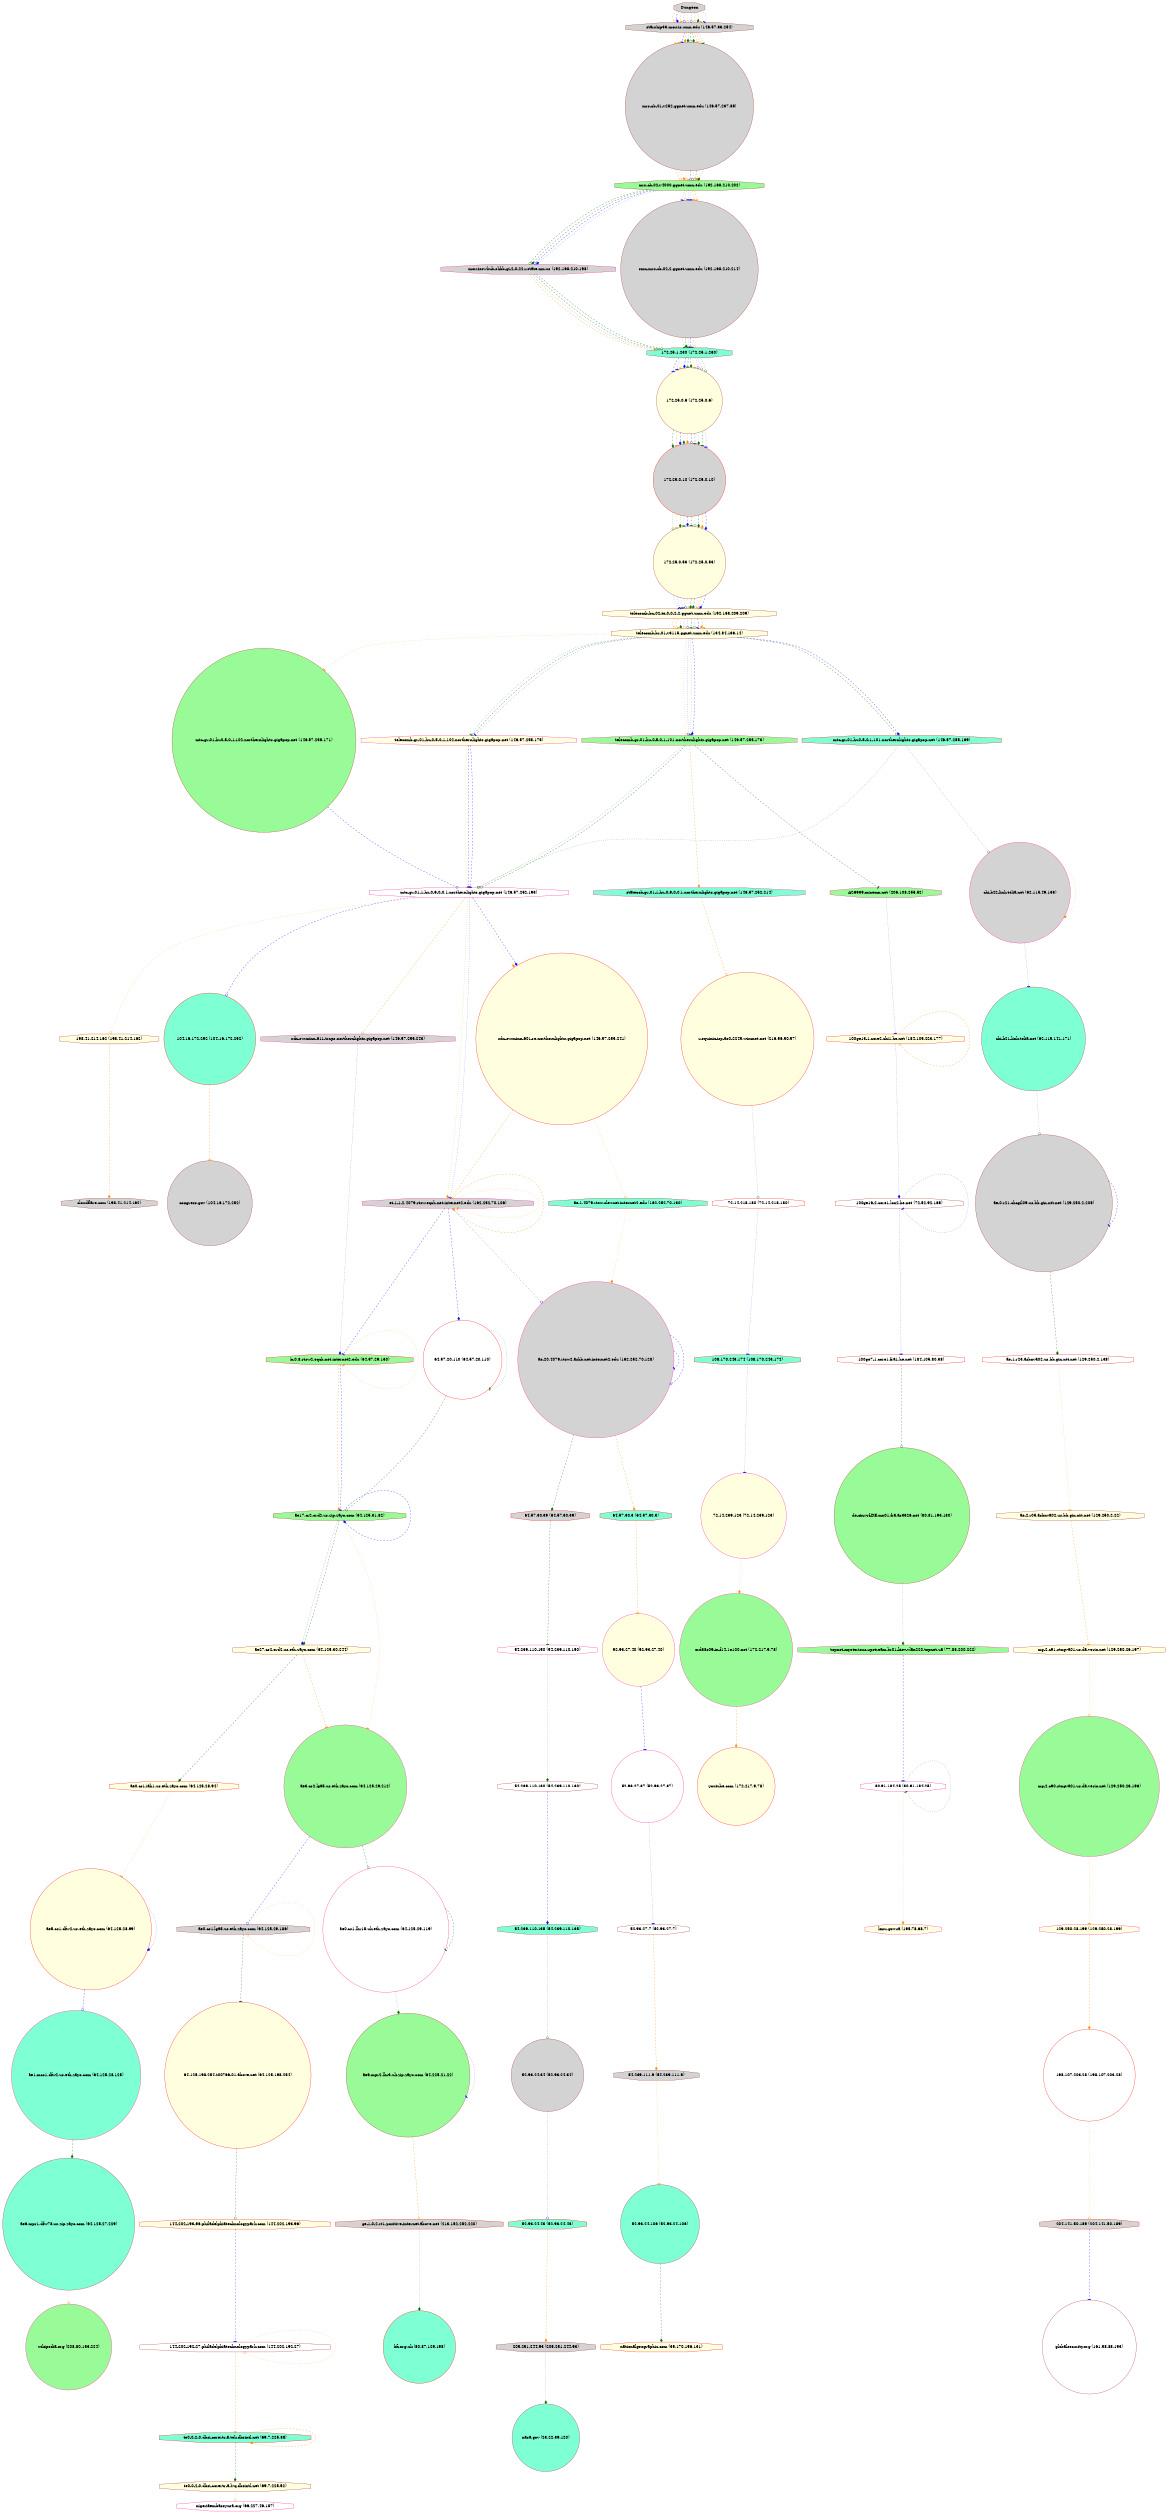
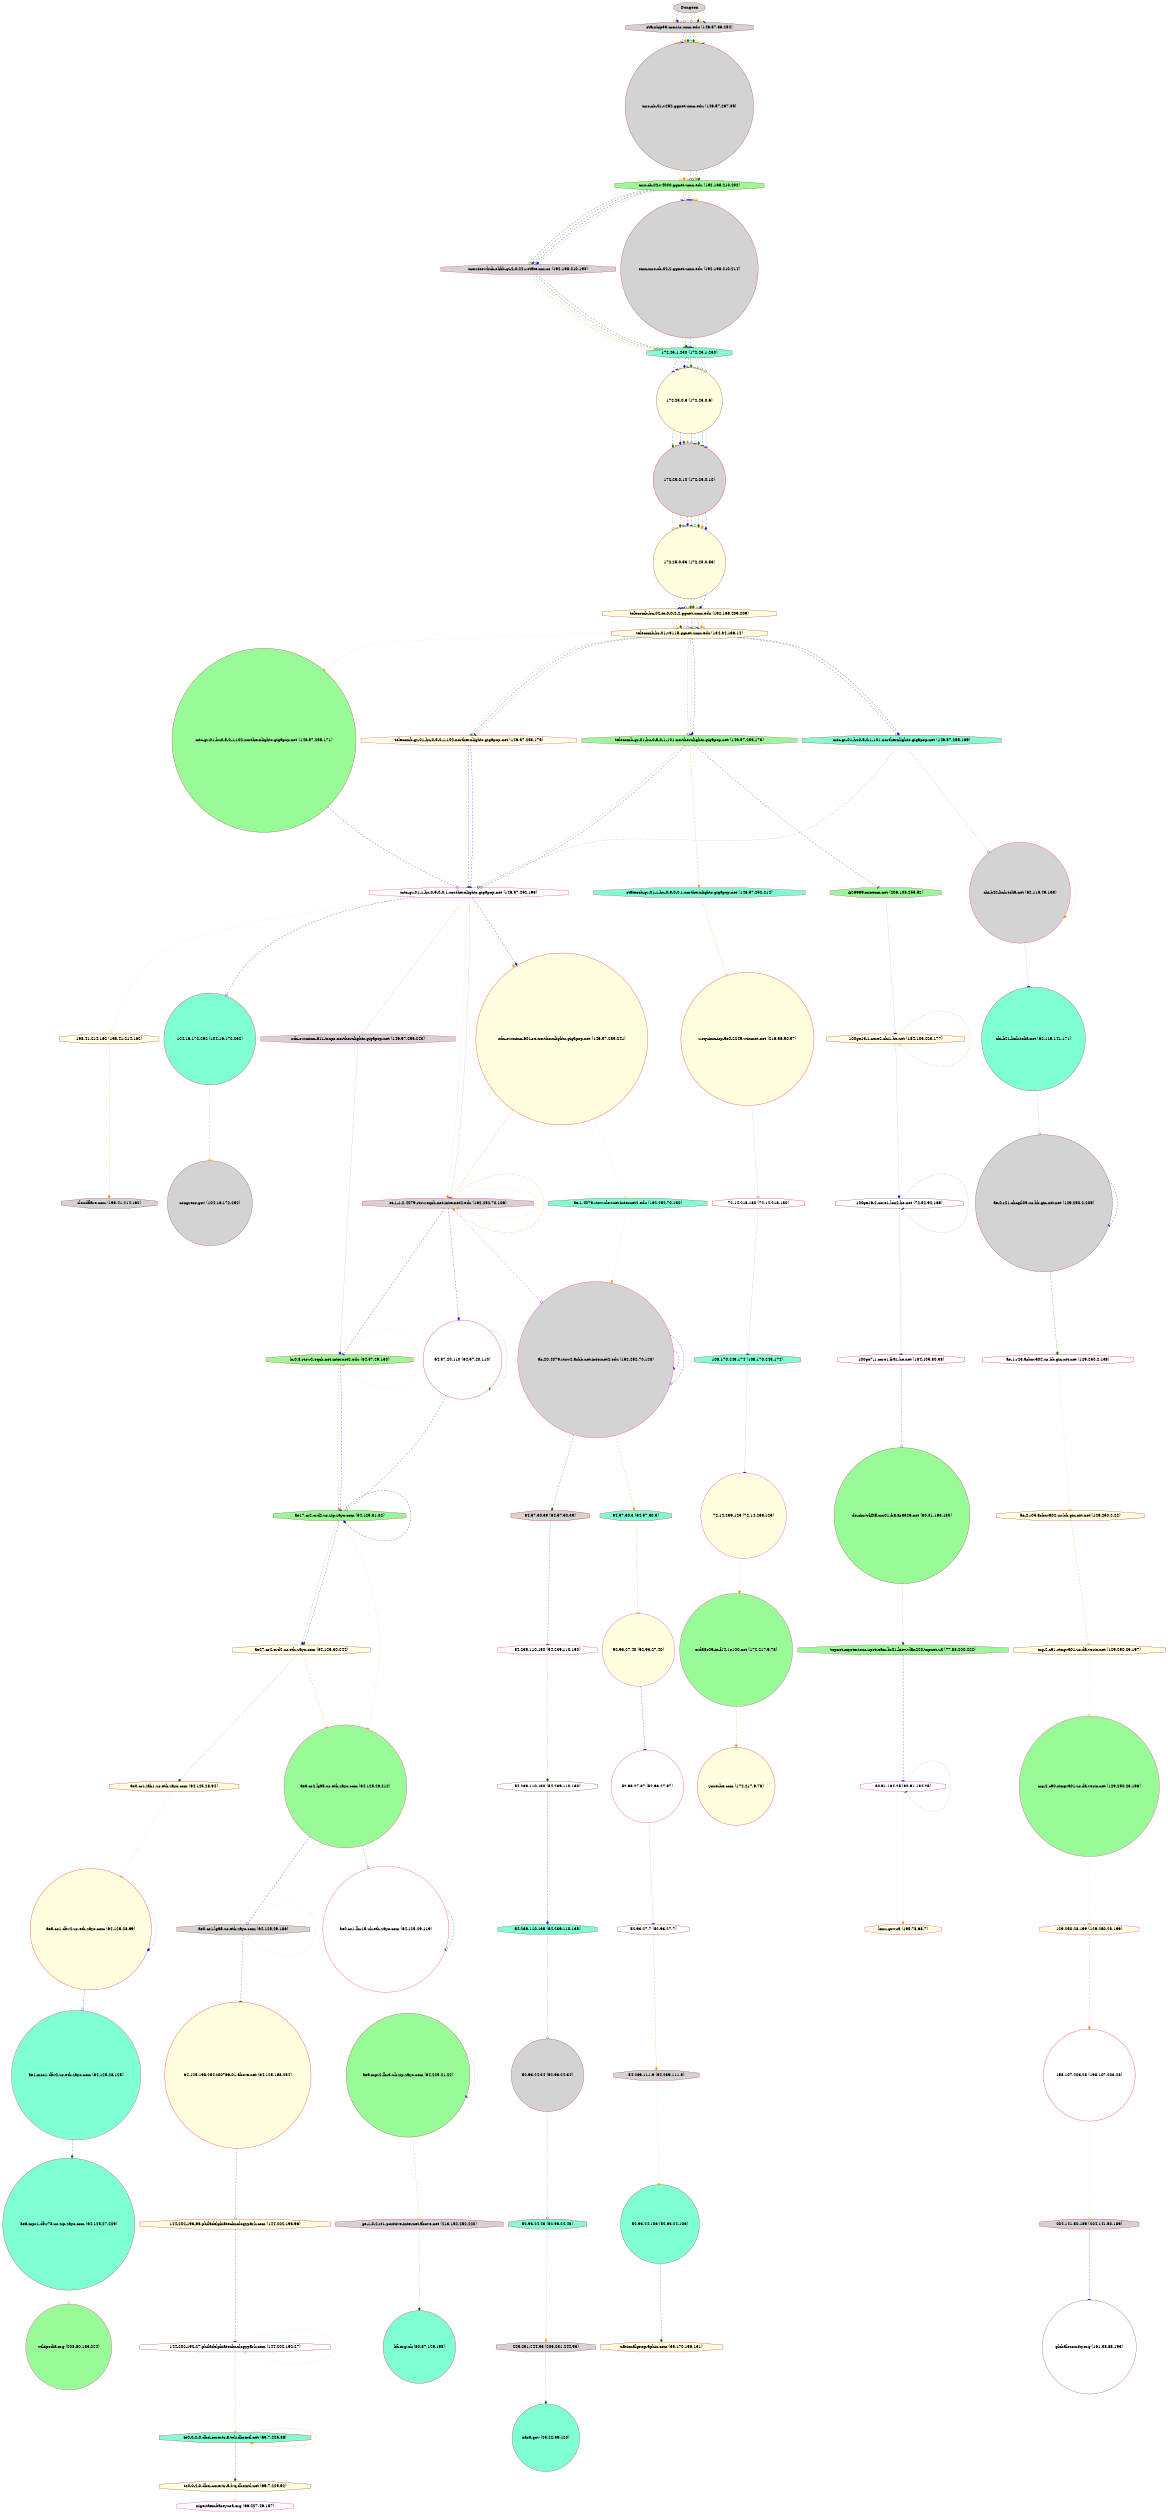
edge "ae27.cs2.ord2.us.eth.zayo.com (64.125.30.244)" -> "ae0.cs1.iah1.us.eth.zayo.com (64.125.28.94)": style dashed -> dotted
edge "ae0.cs1.lhr15.uk.eth.zayo.com (64.125.29.119)" -> "ae6.mpr2.lhr3.uk.zip.zayo.com (64.225.21.22)": removed
